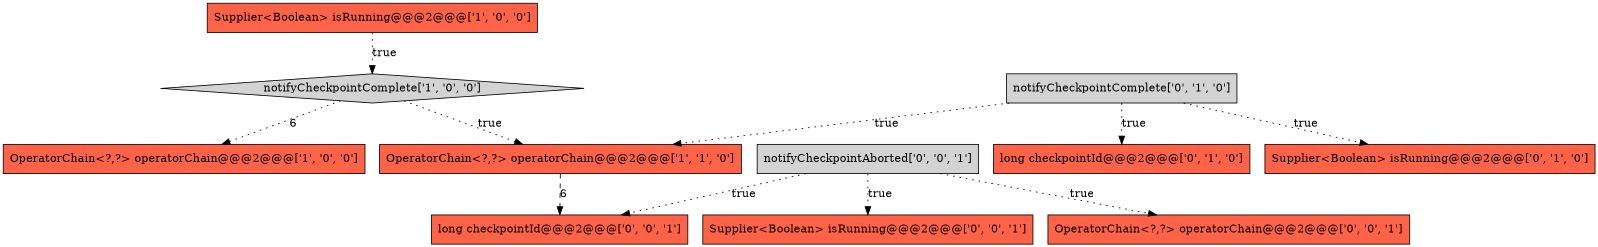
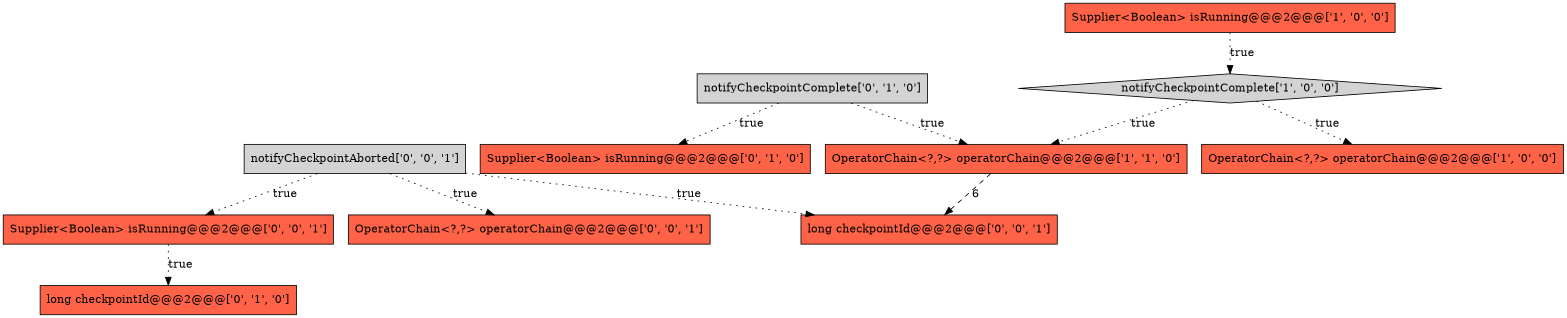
edge "notifyCheckpointComplete['0', '1', '0']" -> "long checkpointId@@@2@@@['0', '1', '0']": now "Supplier<Boolean> isRunning@@@2@@@['0', '0', '1']" -> "long checkpointId@@@2@@@['0', '1', '0']"
edge "notifyCheckpointComplete['1', '0', '0']" -> "OperatorChain<?,?> operatorChain@@@2@@@['1', '0', '0']": label "6" -> "true"
